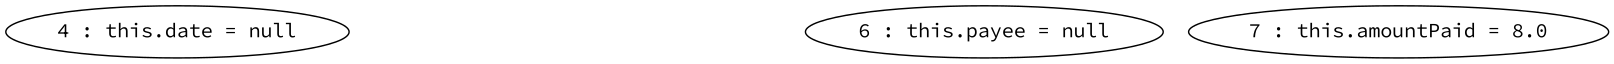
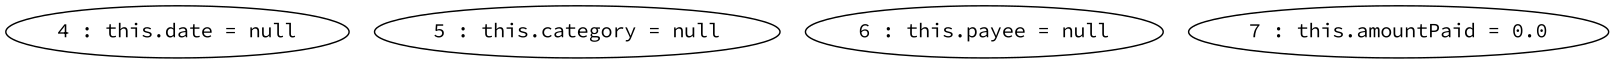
node "5 : this.category = null": added
node "7 : this.amountPaid = 8.0": label "7 : this.amountPaid = 8.0" -> "7 : this.amountPaid = 0.0"
